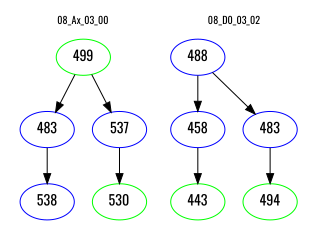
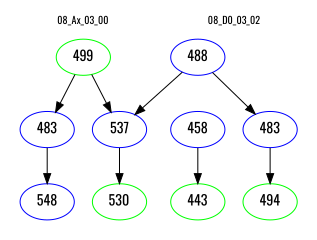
edge "488" -> "458": now "488" -> "537"
node "538": label "538" -> "548"
